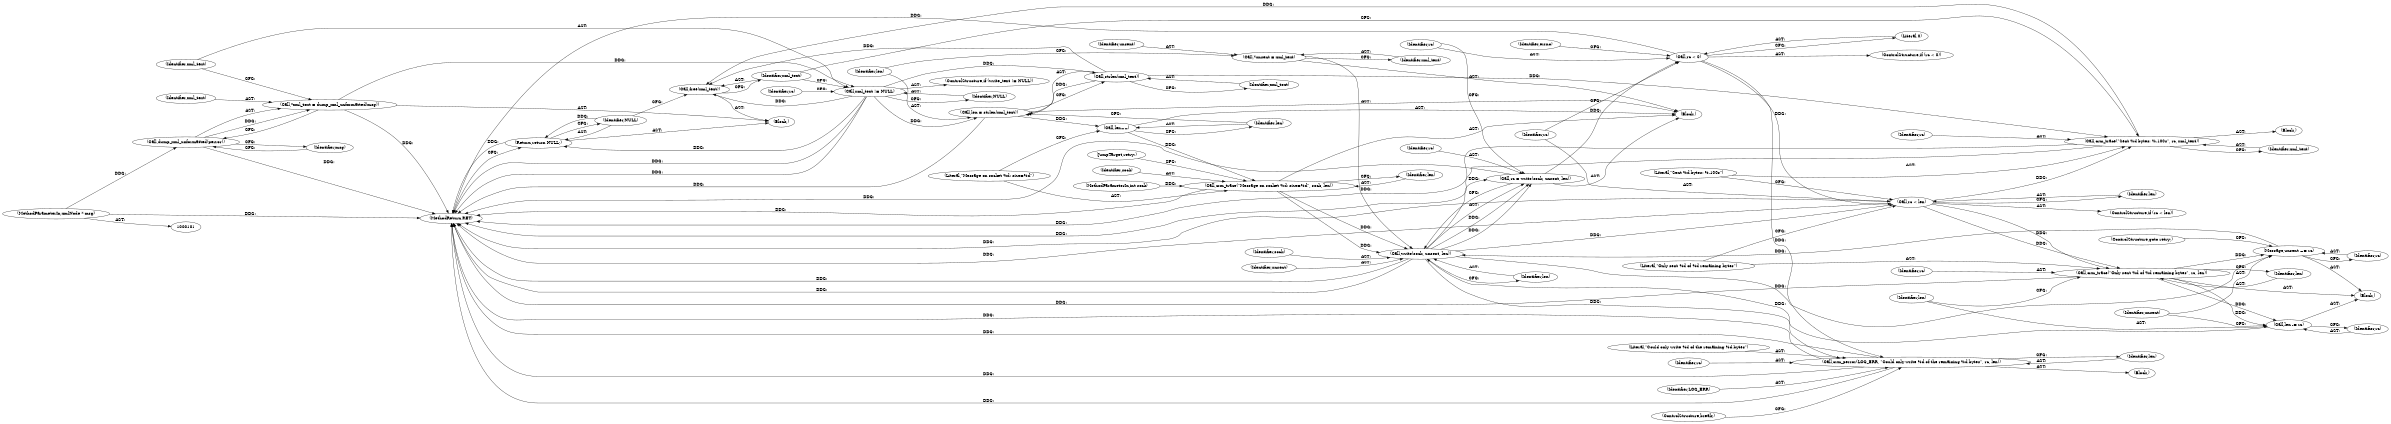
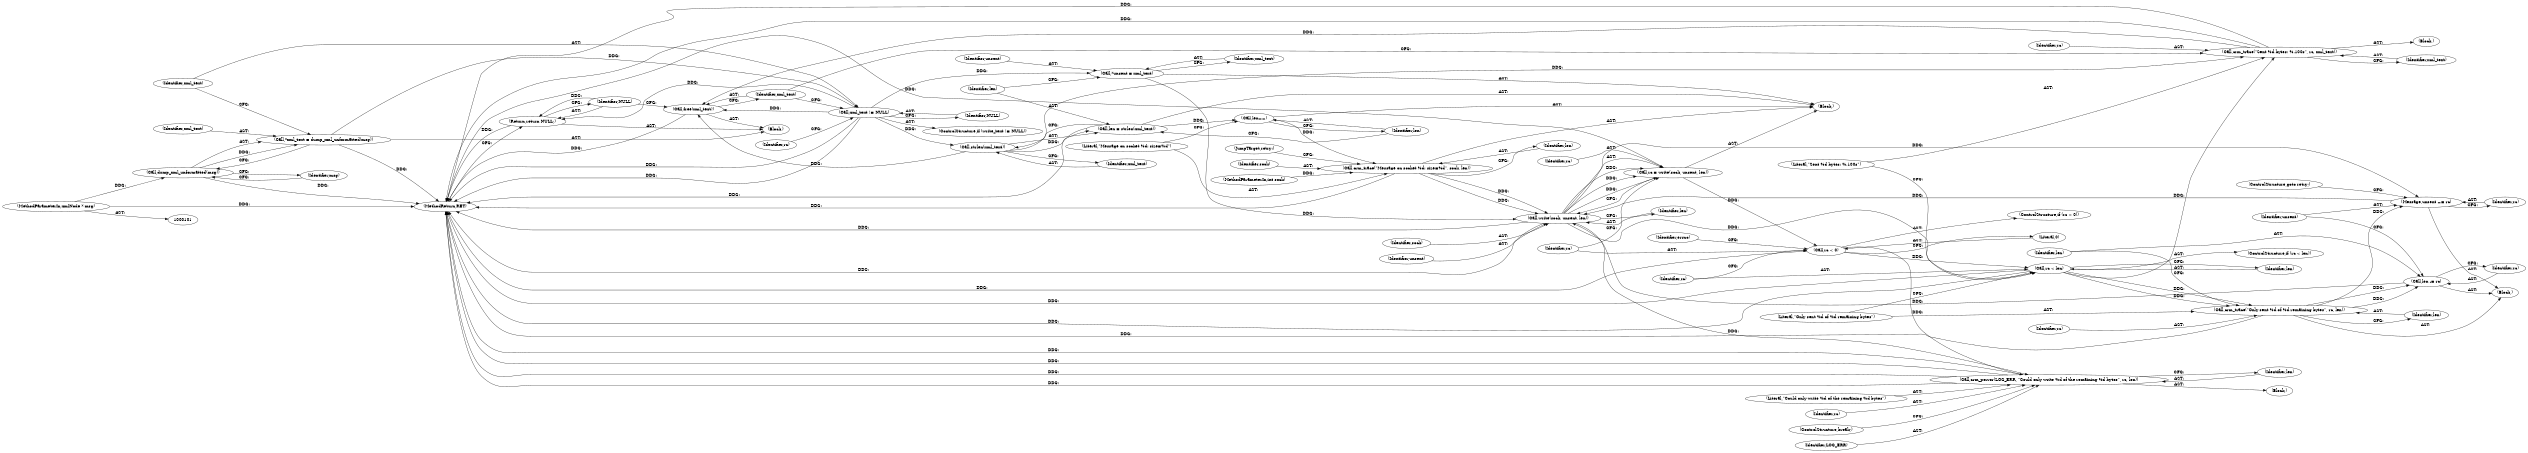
edge "(Call,xml_text != NULL)" -> "(Call,len = strlen(xml_text))": now "(Call,xml_text != NULL)" -> "(Call,*unsent = xml_text)"
node "(Call,dump_xml_unformatted(perror))": label "(Call,dump_xml_unformatted(perror))" -> "(Call,dump_xml_unformatted(msg))"
edge "(Call,free(xml_text))" -> "(MethodReturn,RET)": added, label "DDG:"
